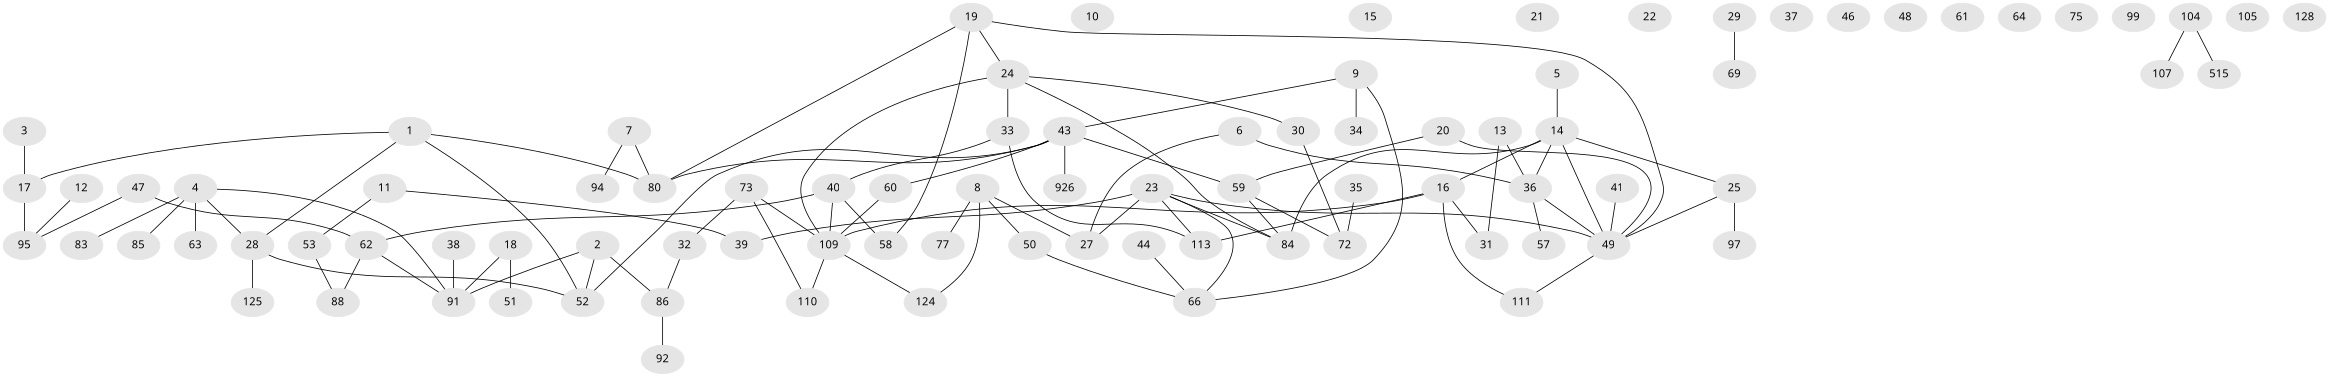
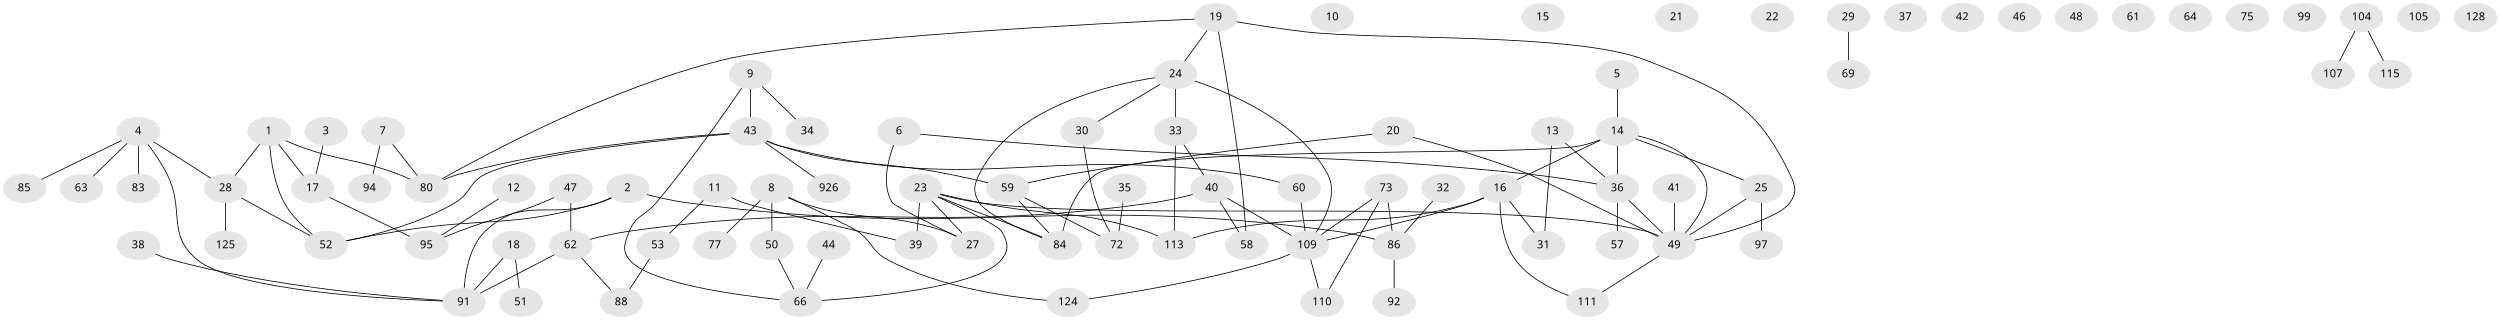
node "42": added
node "515": label "515" -> "115"
edge "73" -- "32": now "73" -- "86"
